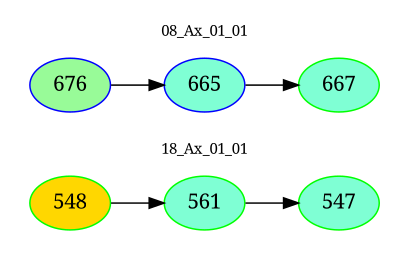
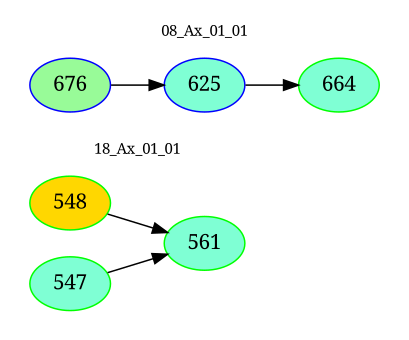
node "665": label "665" -> "625"
node "667": label "667" -> "664"
edge "561" -> "547": reversed
